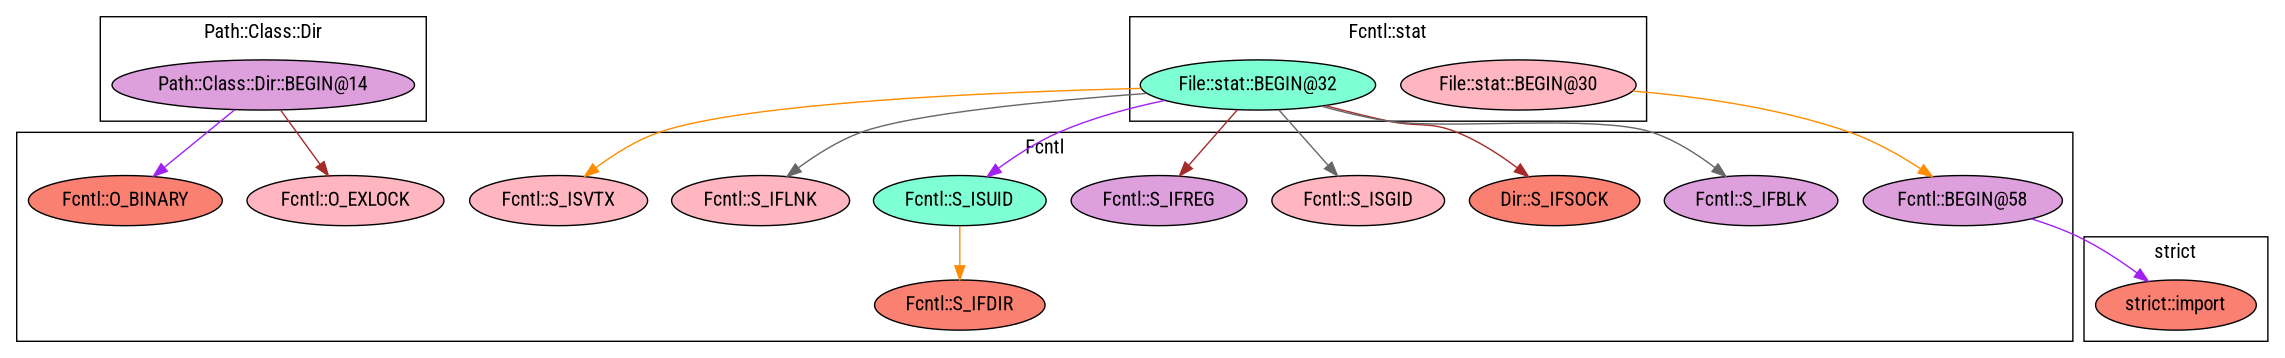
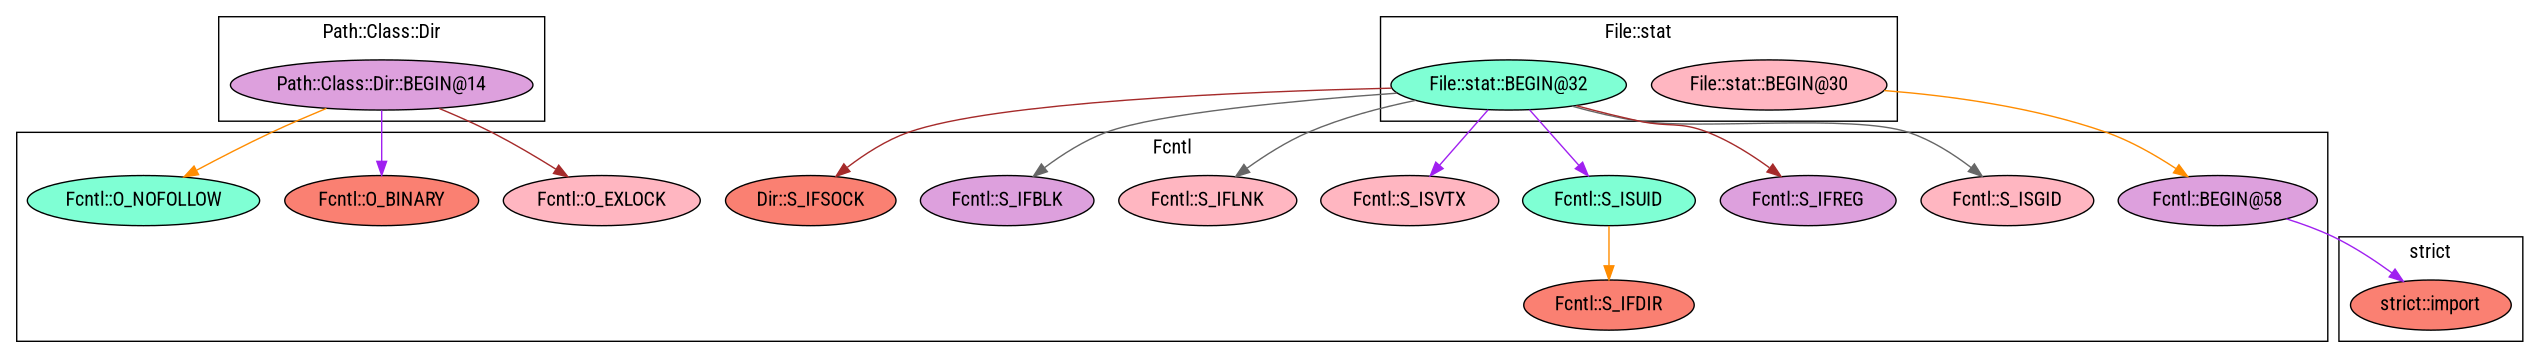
cluster "Fcntl::stat": label "Fcntl::stat" -> "File::stat"
edge "File::stat::BEGIN@32" -> "Fcntl::S_ISVTX": color darkorange -> purple
node "Fcntl::O_NOFOLLOW": added
